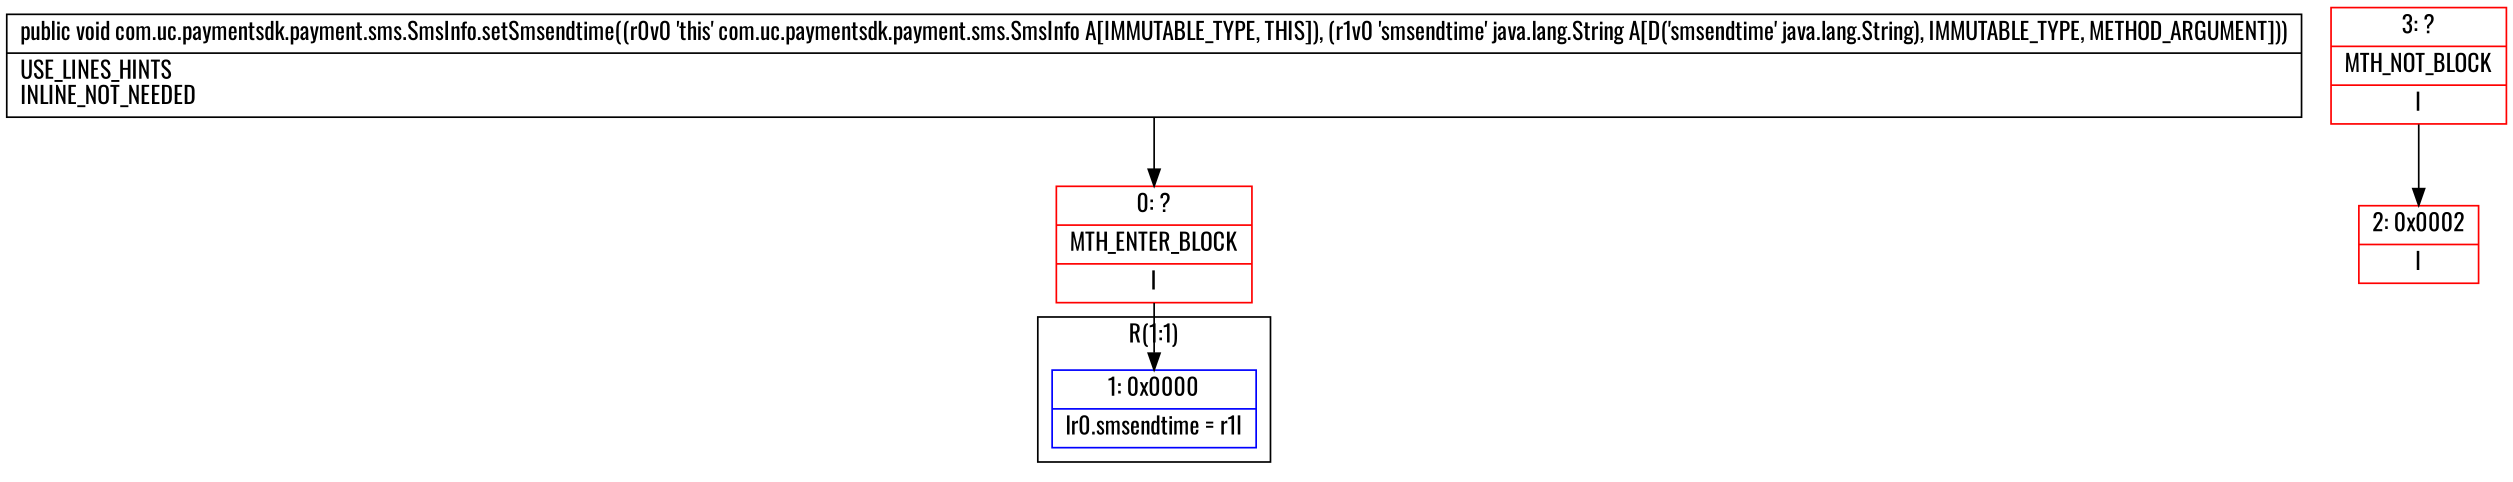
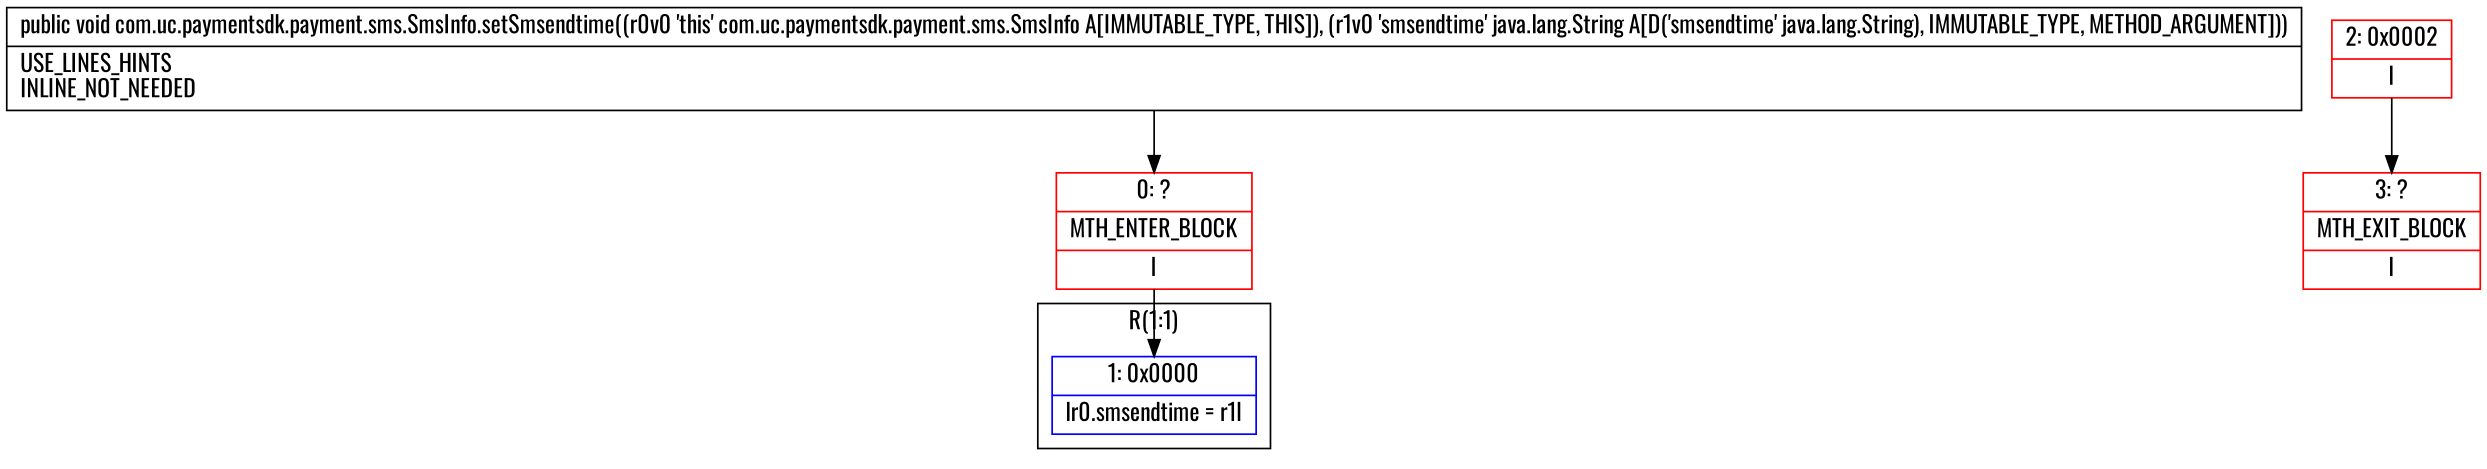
node "3: ?": text "MTH_NOT_BLOCK" -> "MTH_EXIT_BLOCK"
edge "3: ?" -> "2: 0x0002": reversed
